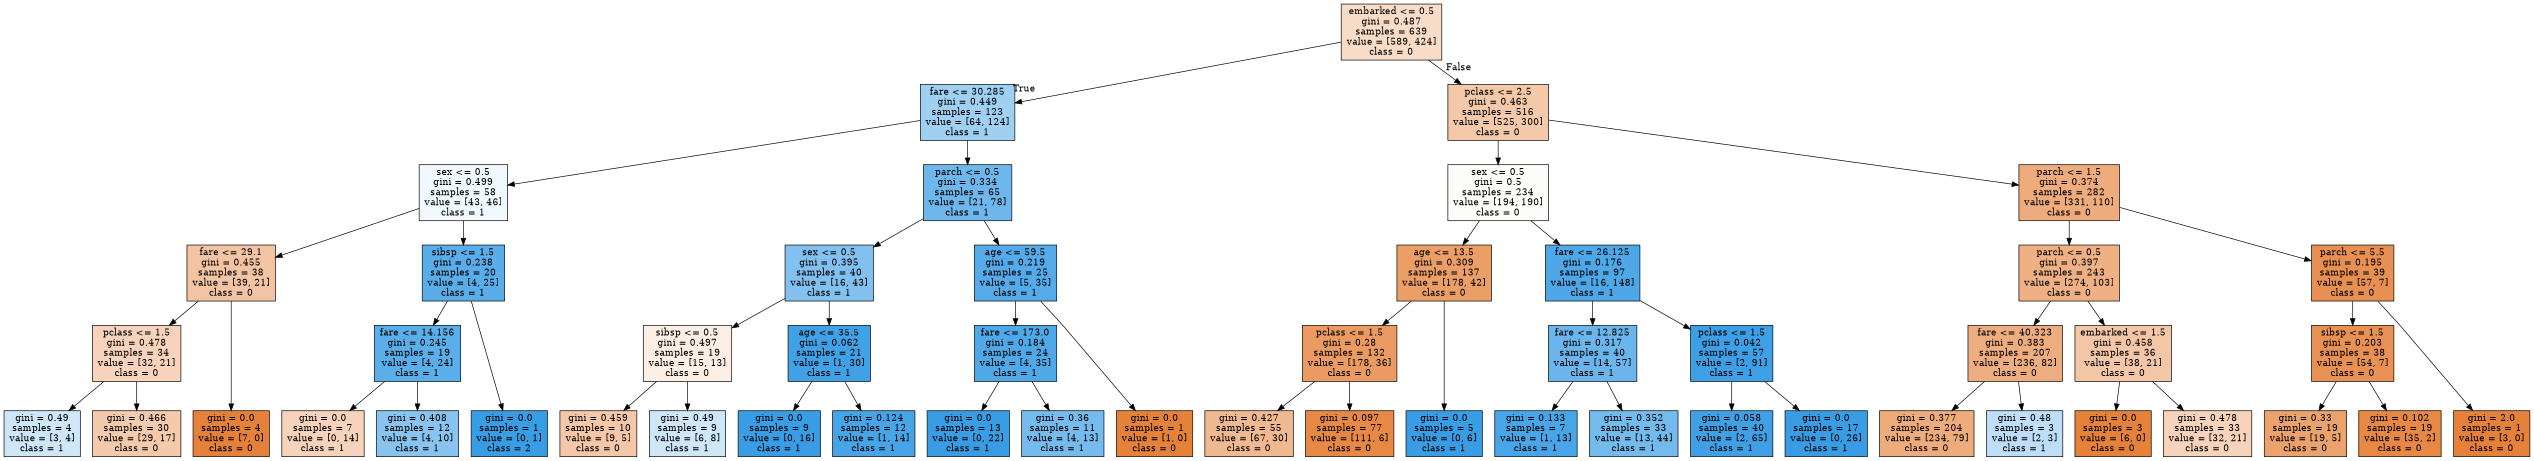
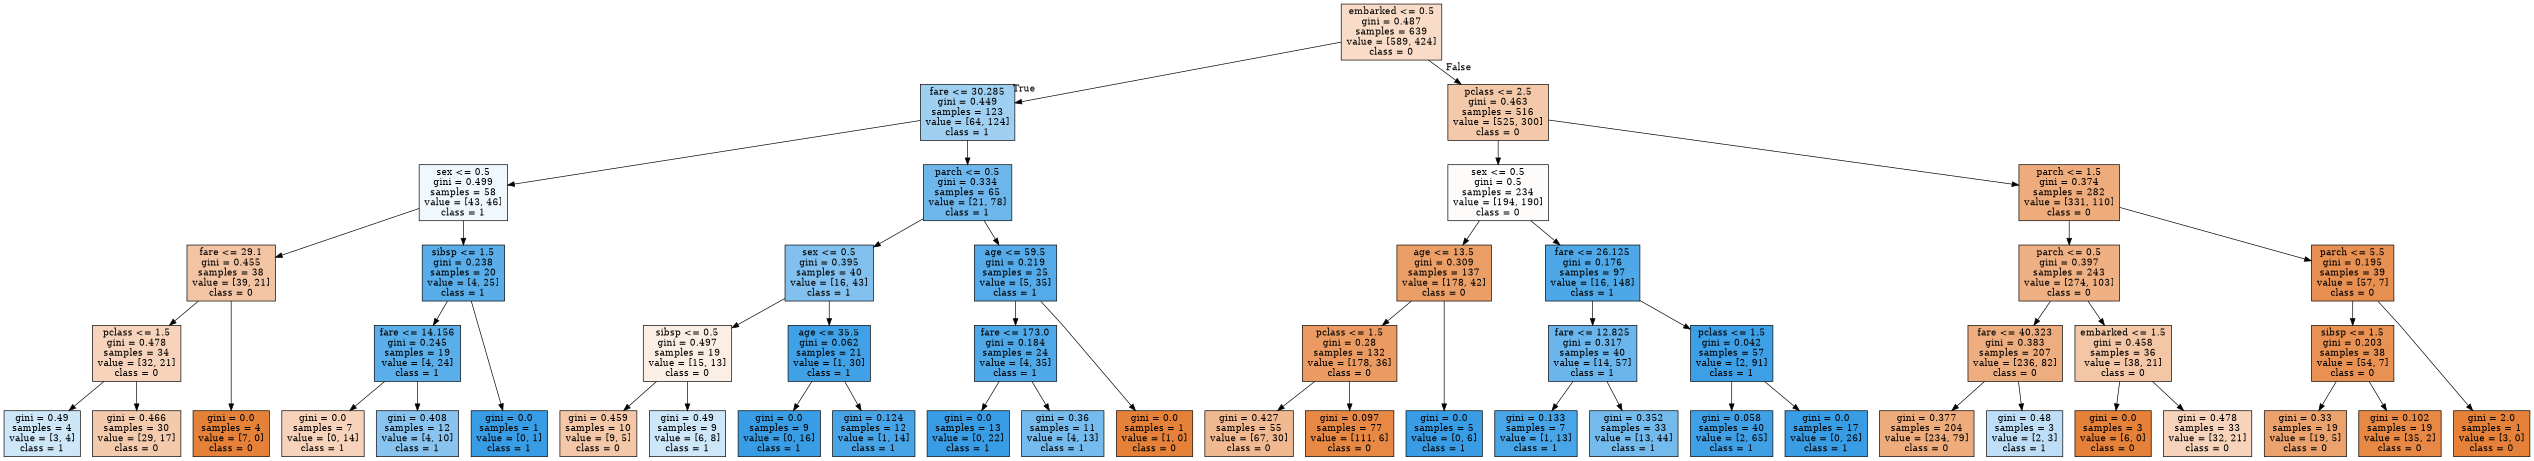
node "gini = 0.0 samples = 1 value = [0, 1] class = 2": label "gini = 0.0 samples = 1 value = [0, 1] class = 2" -> "gini = 0.0 samples = 1 value = [0, 1] class = 1"
